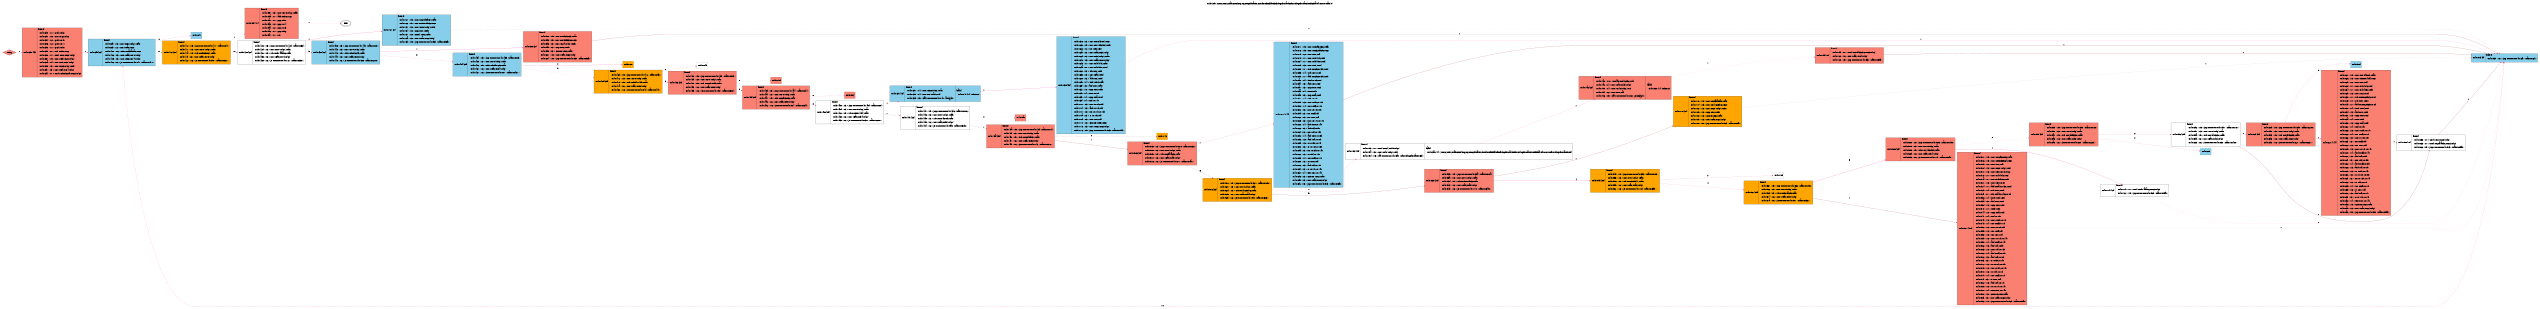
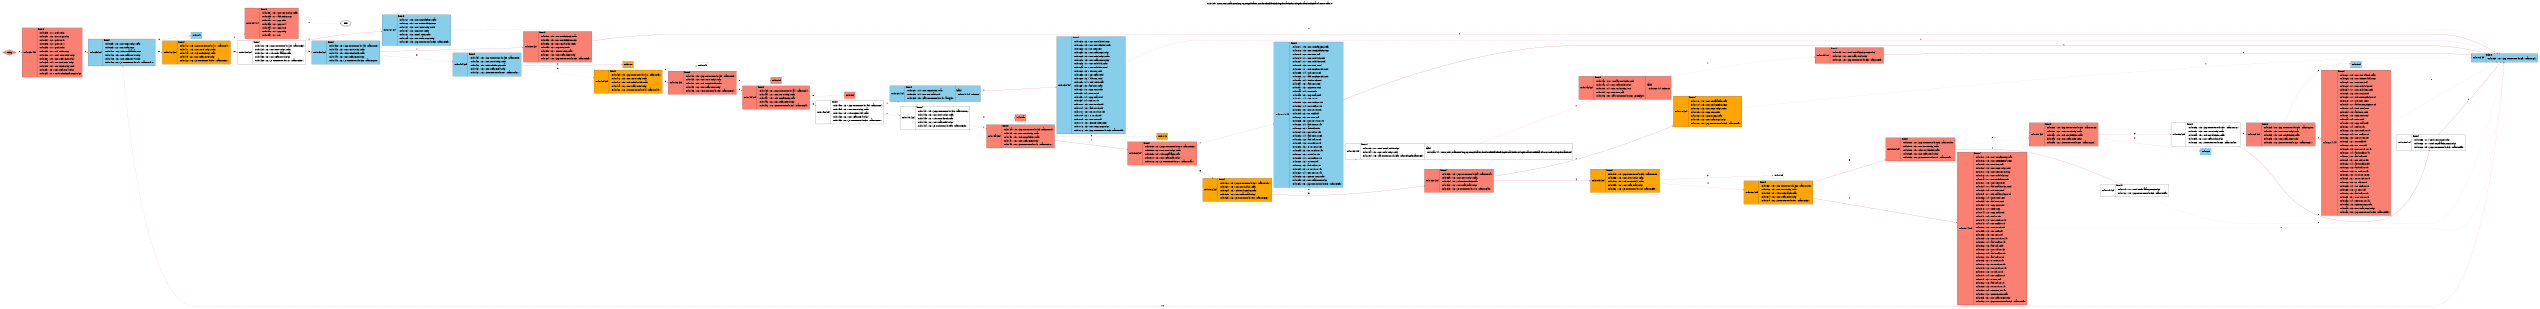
edge "0x401621 [144]" -> "0x40185e [19]": now "0x401621 [144]" -> "0x4019cb [5]"
